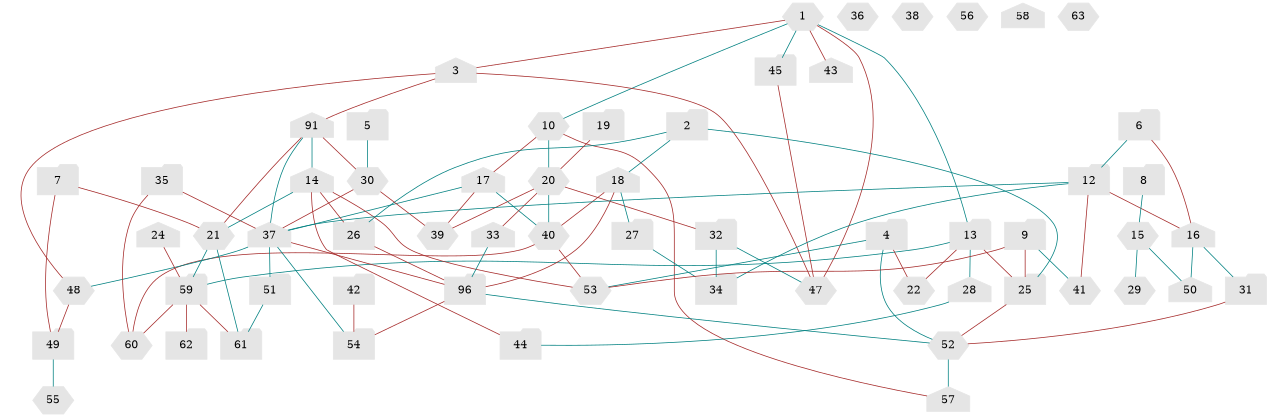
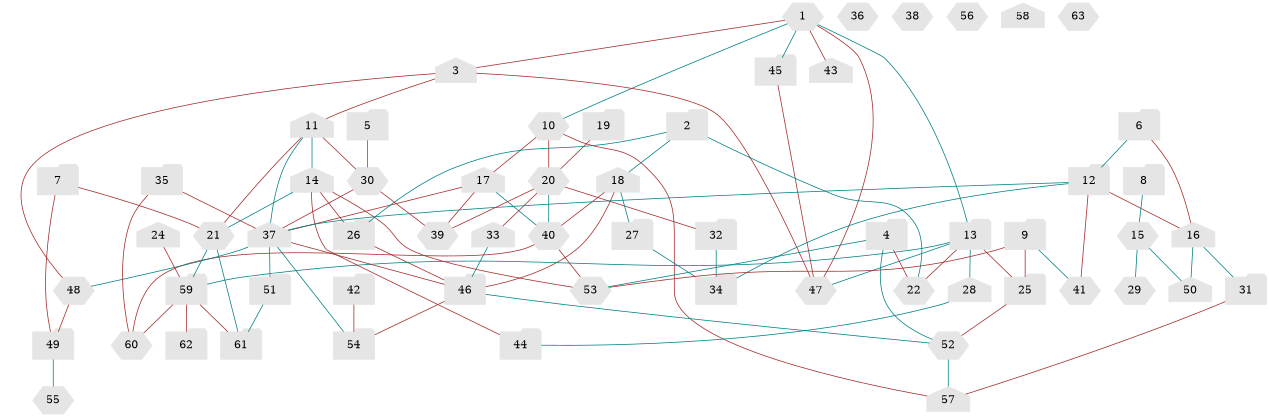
node "91": label "91" -> "11"
edge "10" -- "20": color teal -> brown
edge "2" -- "25": now "2" -- "22"
edge "17" -- "37": color teal -> brown
edge "32" -- "47": now "13" -- "47"
node "96": label "96" -> "46"
edge "31" -- "52": now "31" -- "57"
